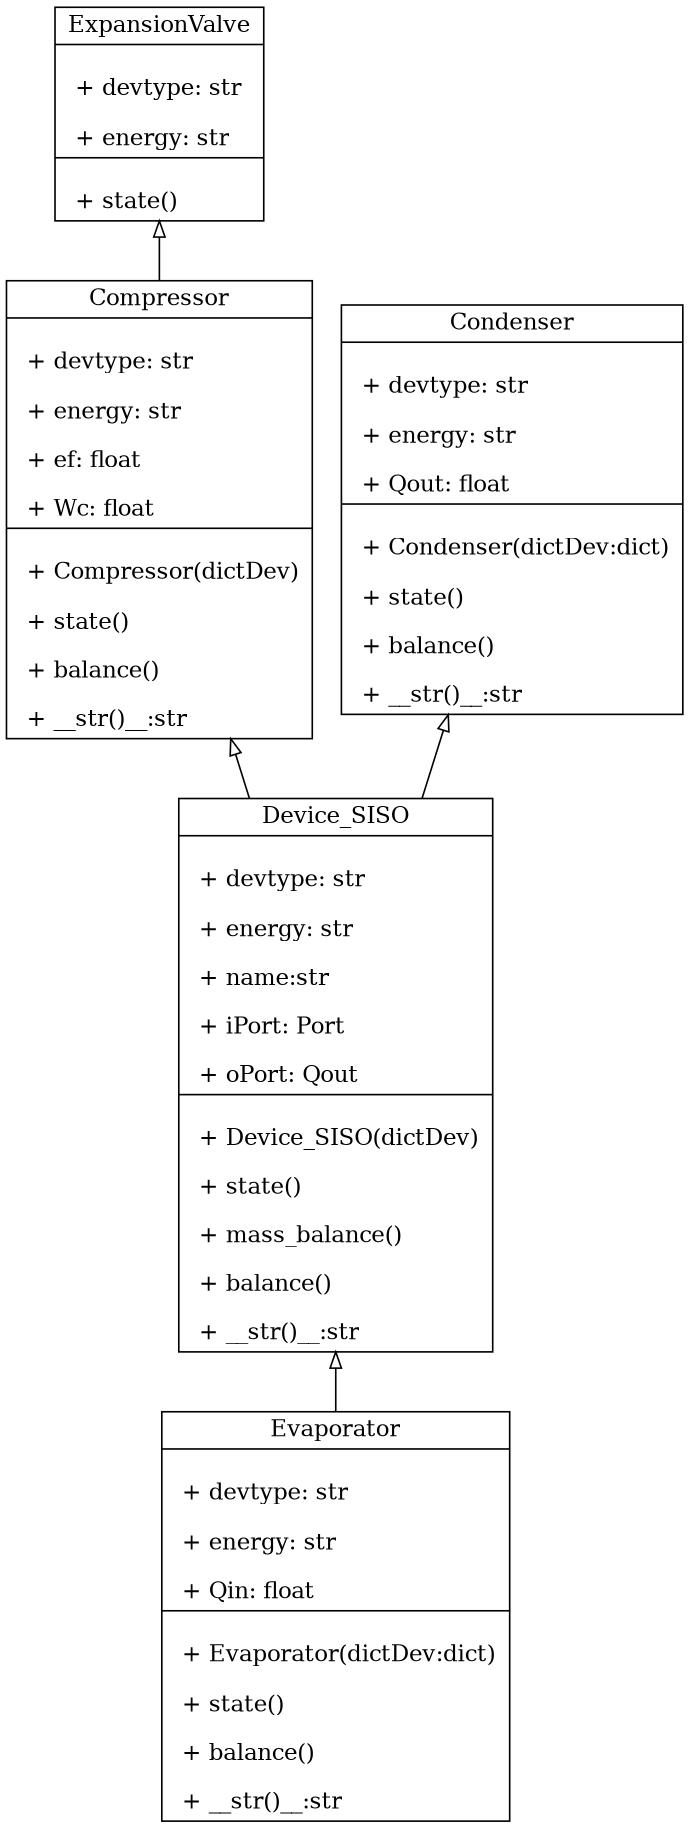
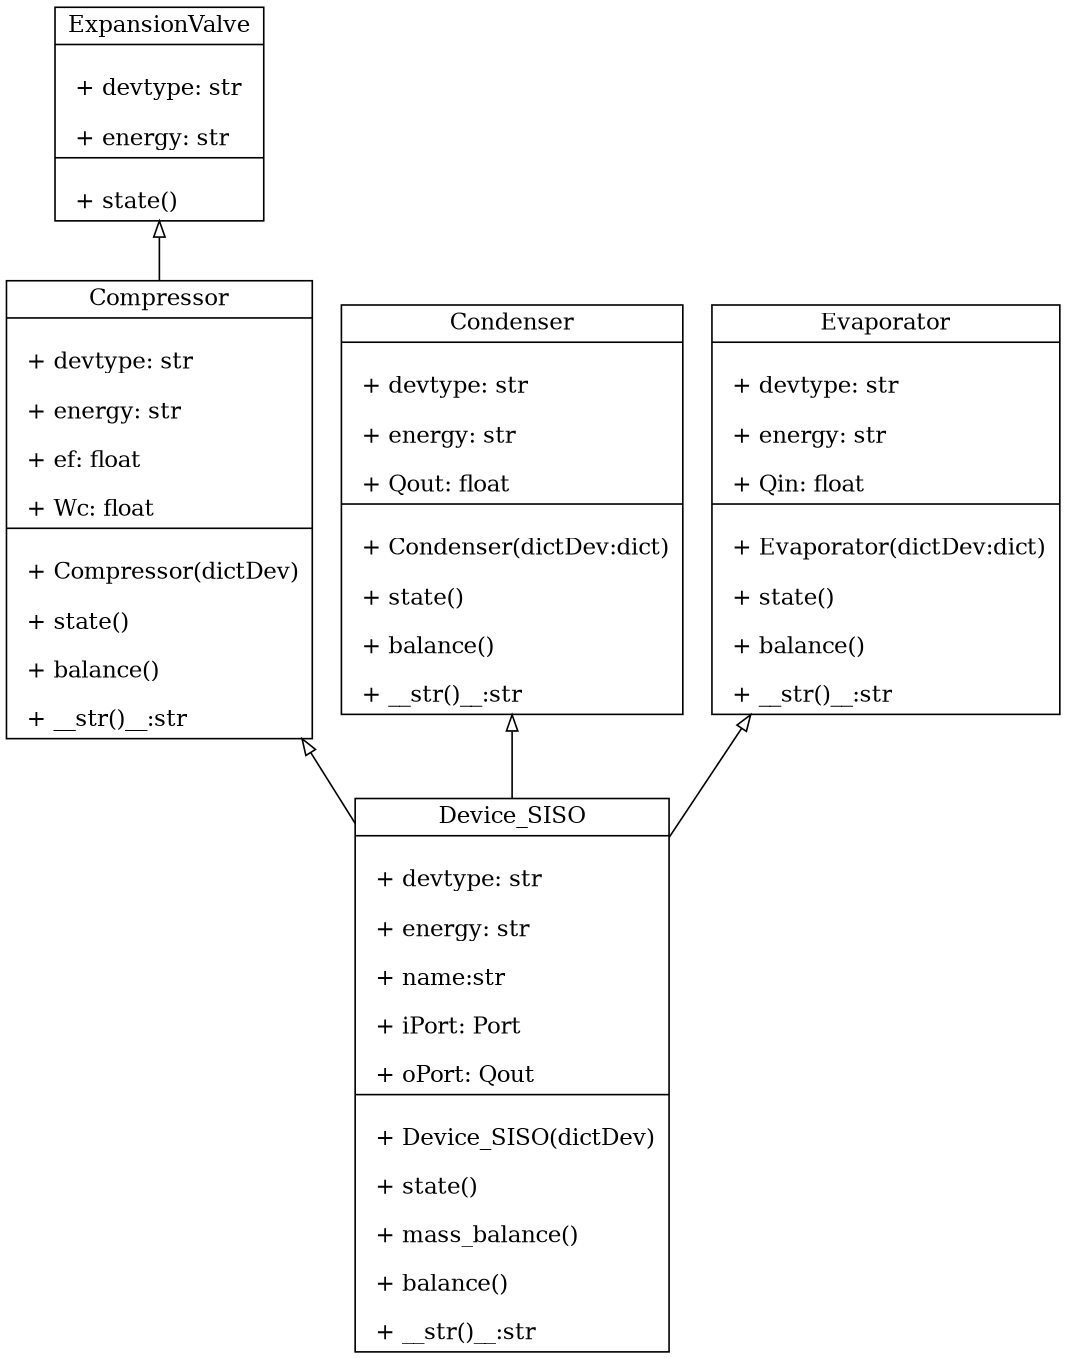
edge "Evaporator" -> "Device_SISO": reversed
